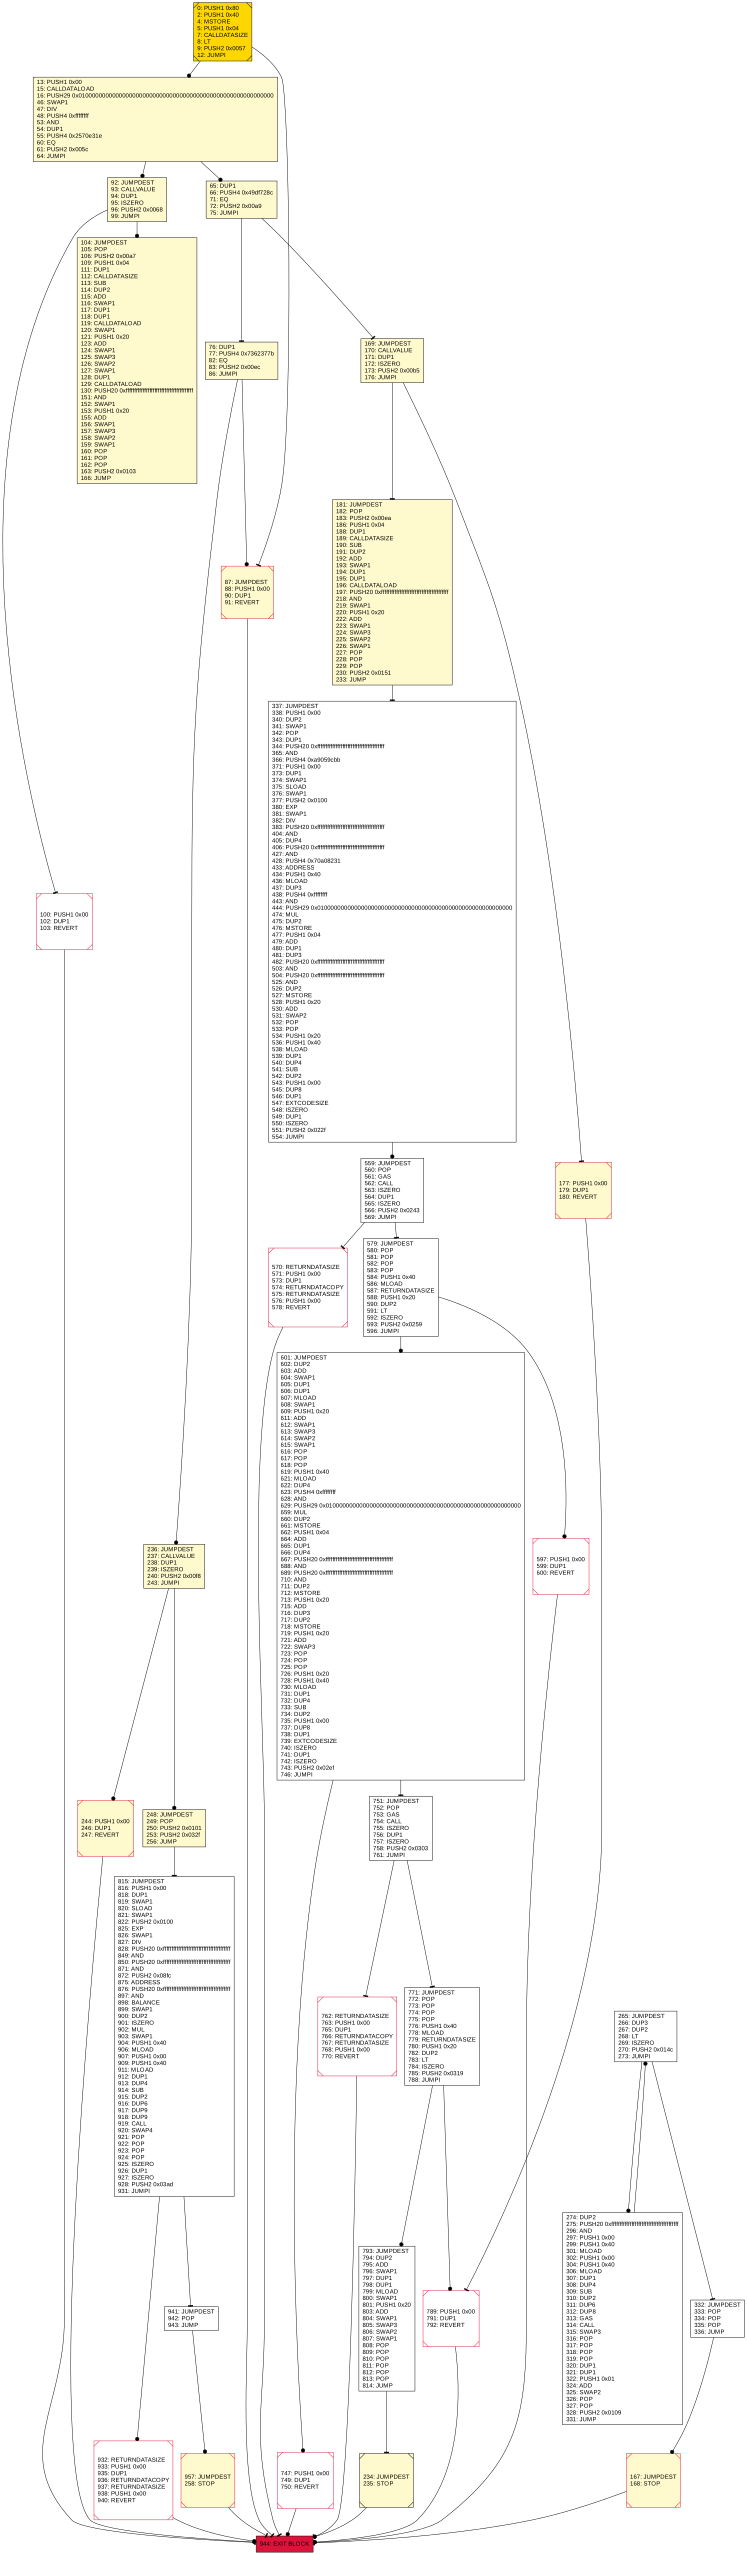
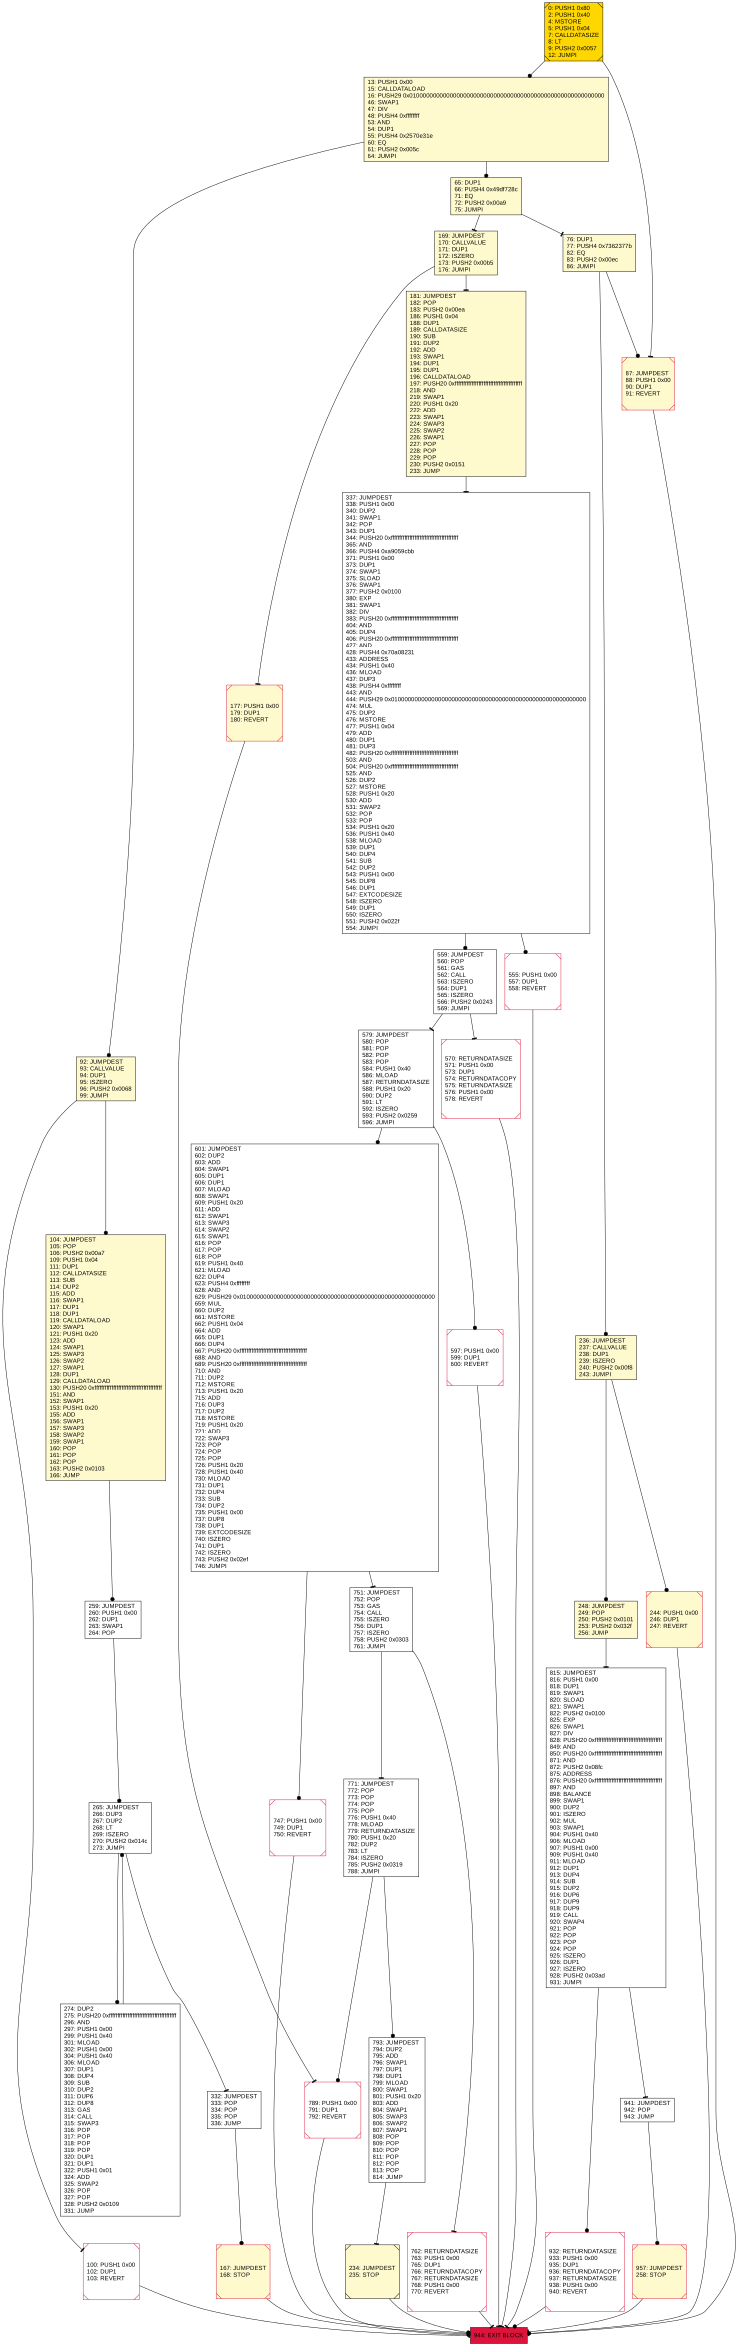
node "555: PUSH1 0x00 557: DUP1 558: REVERT": added
node "259: JUMPDEST 260: PUSH1 0x00 262: DUP1 263: SWAP1 264: POP": added
